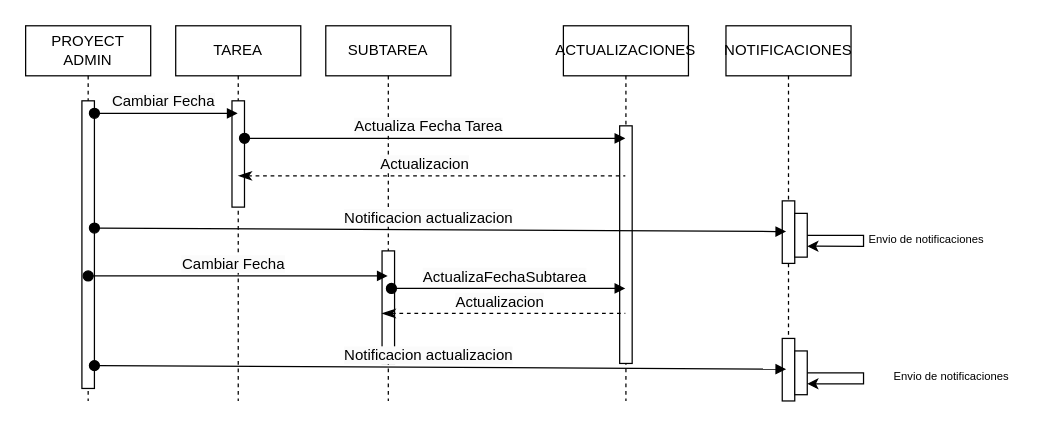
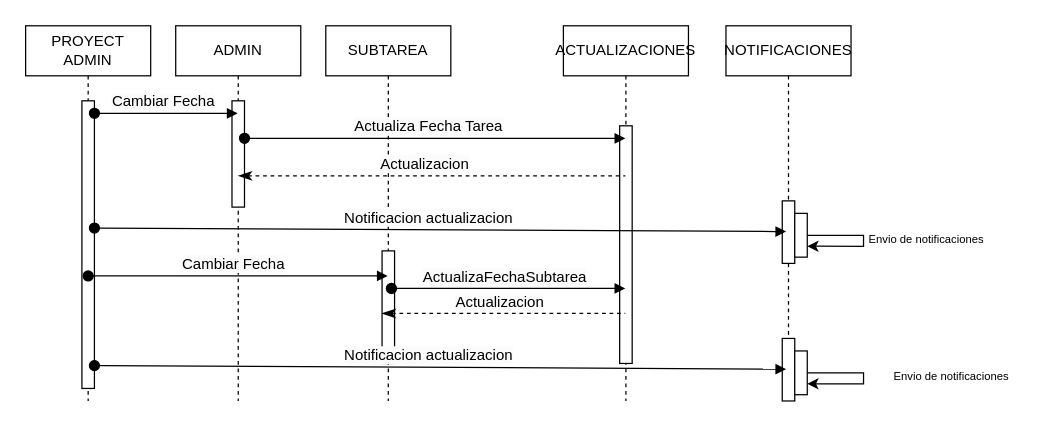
node "TAREA": label "TAREA" -> "ADMIN"
